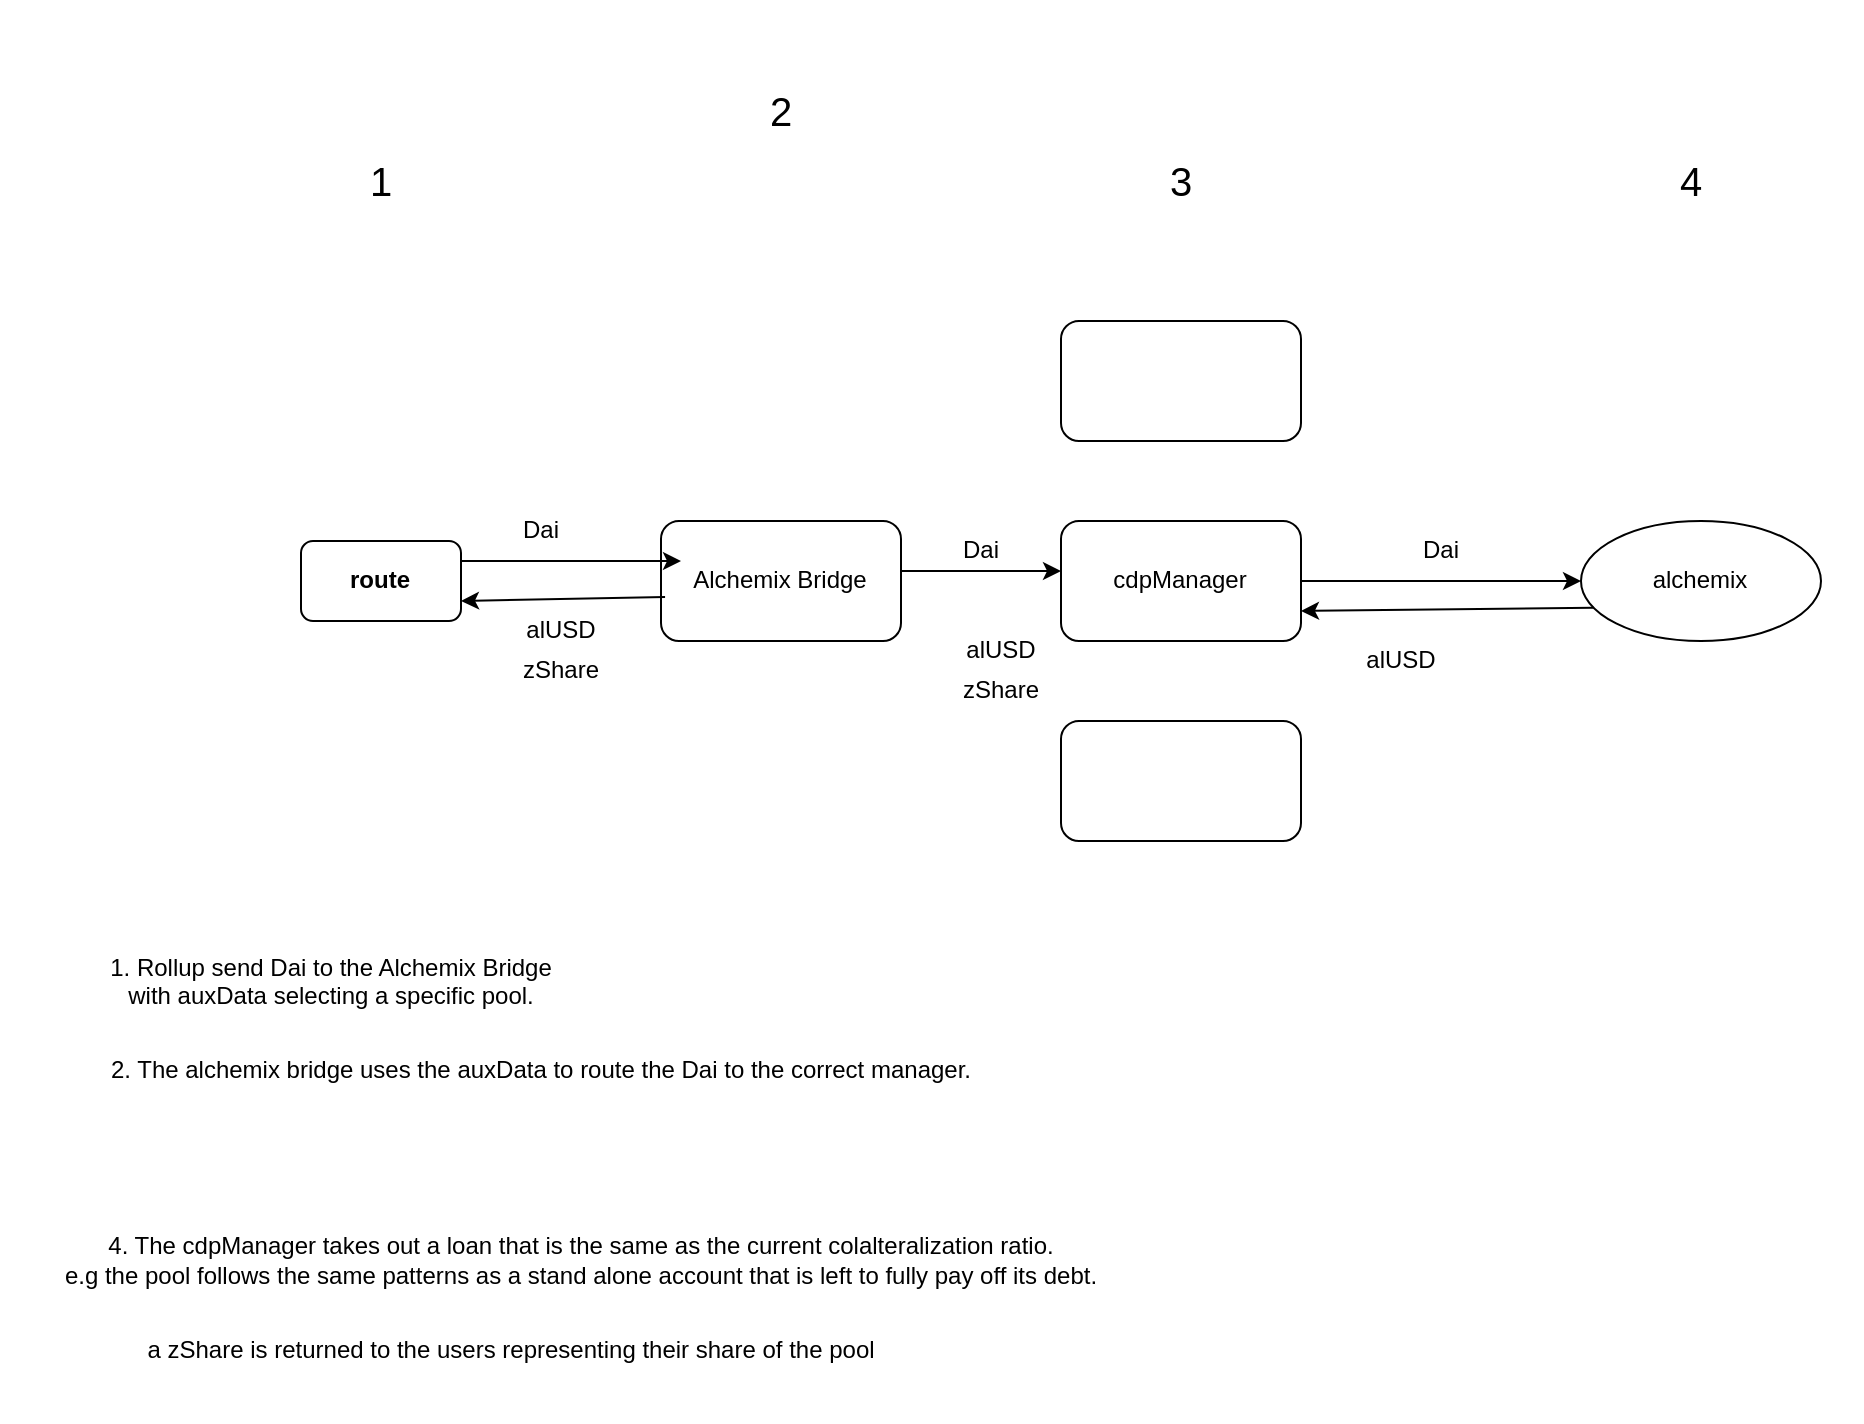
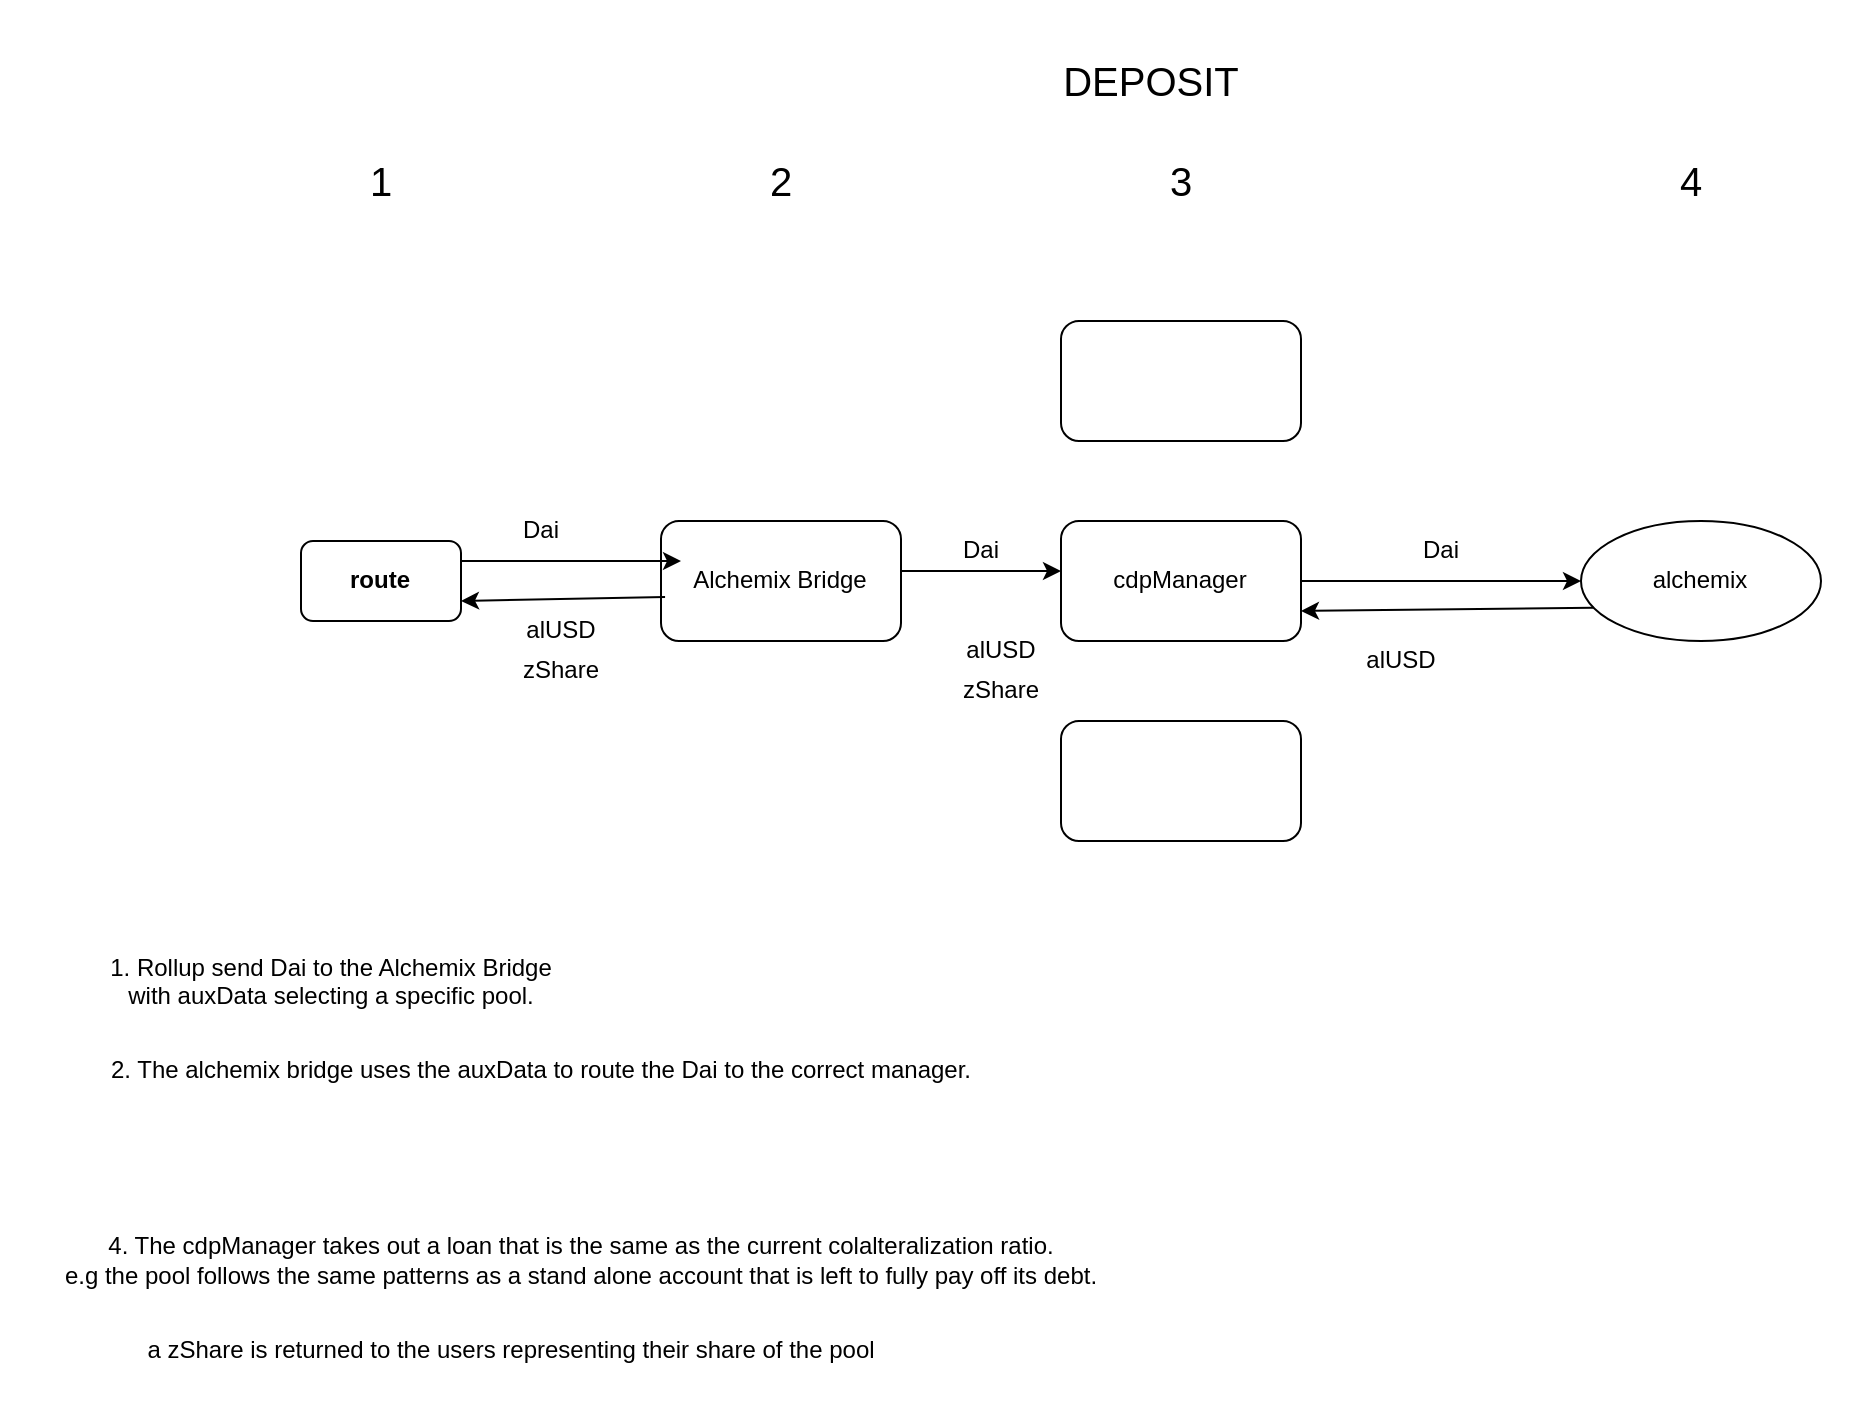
node "DEPOSIT": added
node "2": moved (781, 111) -> (781, 181)
